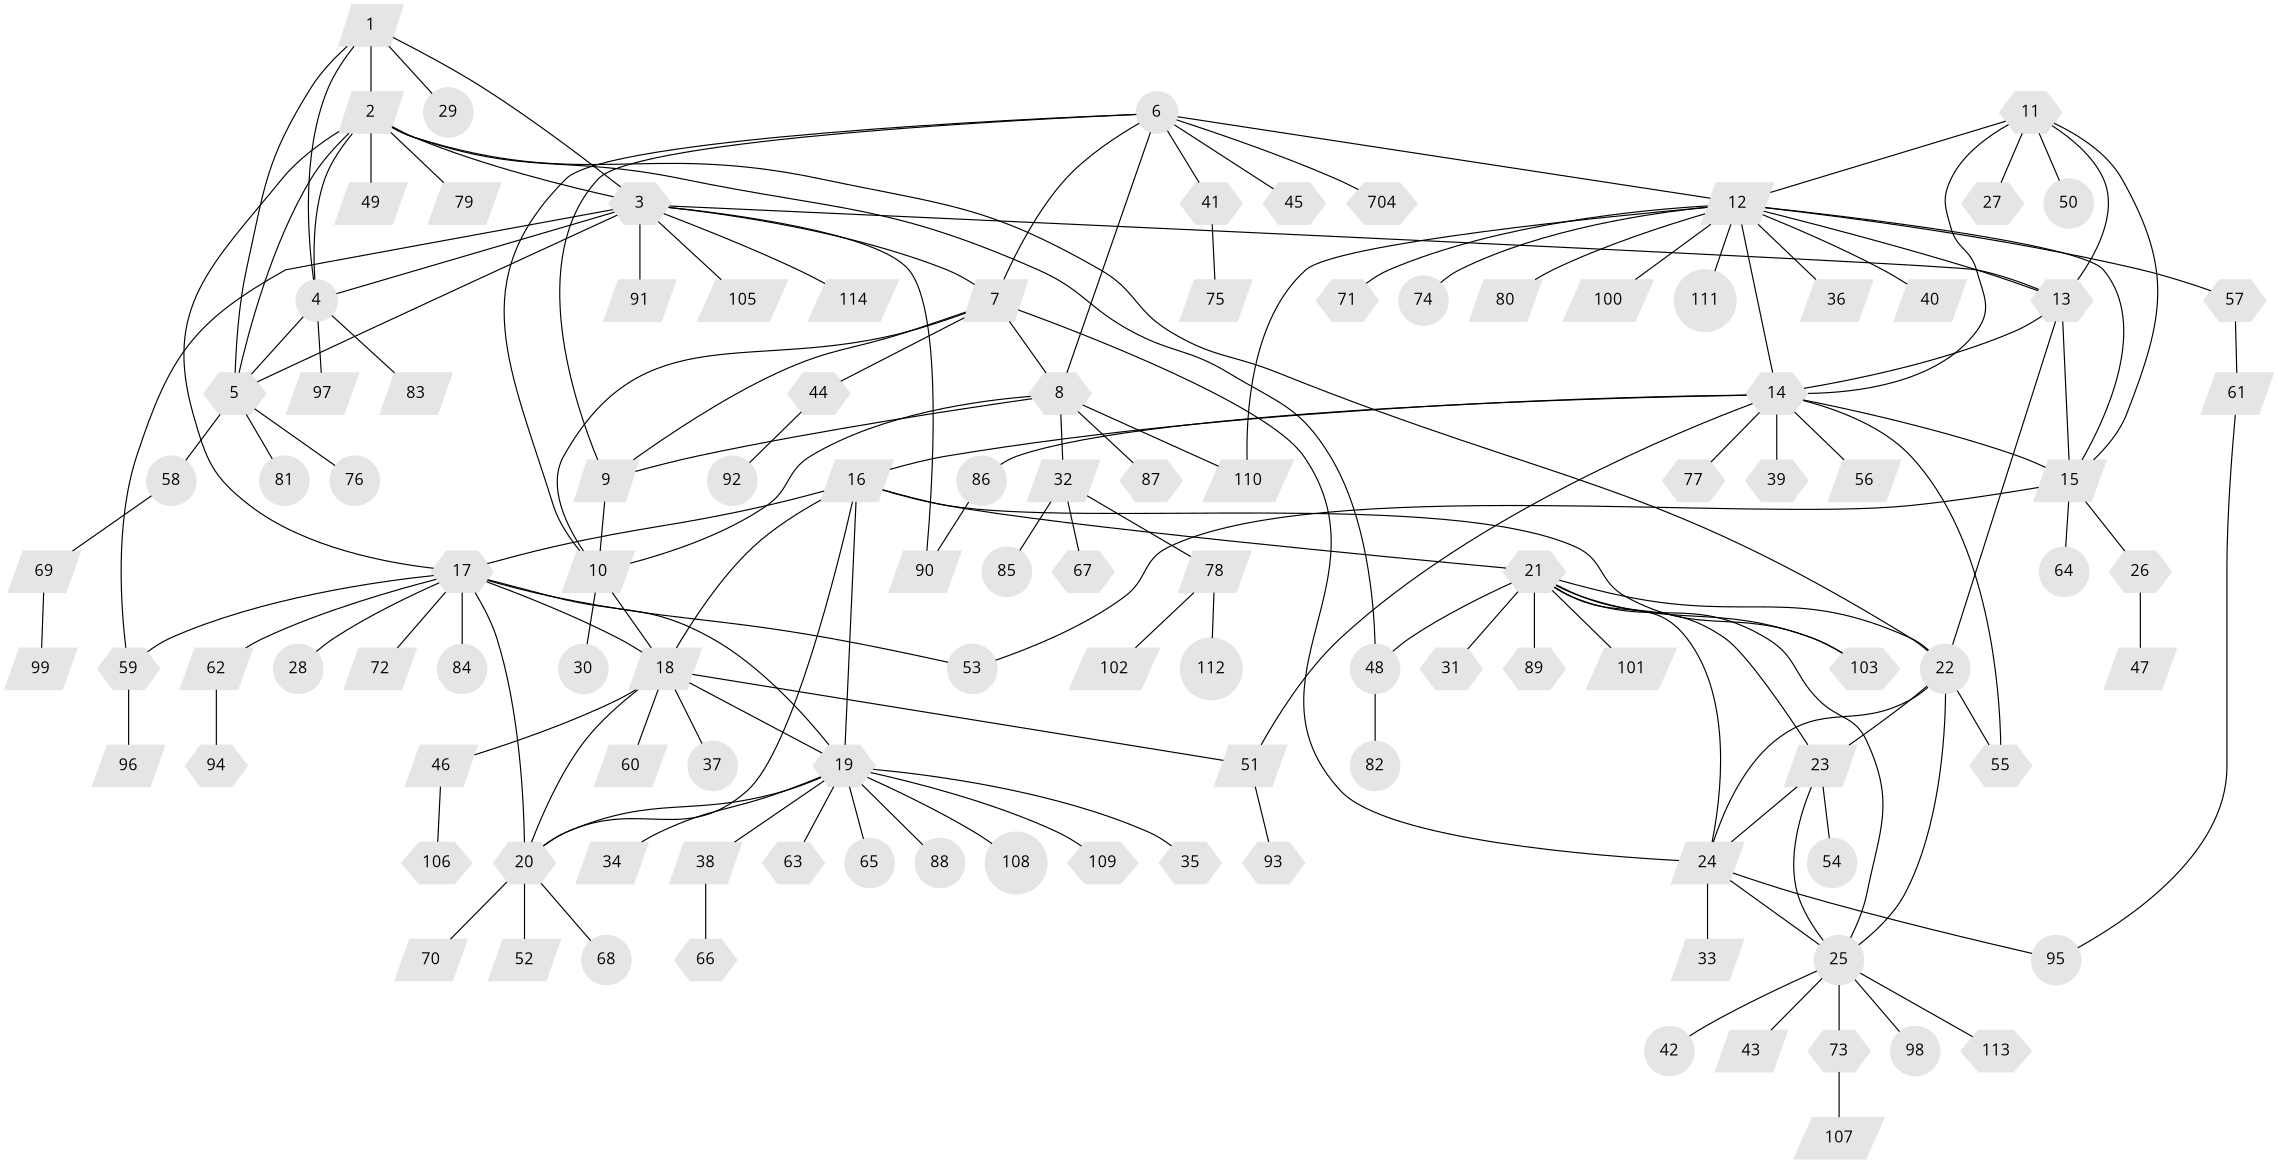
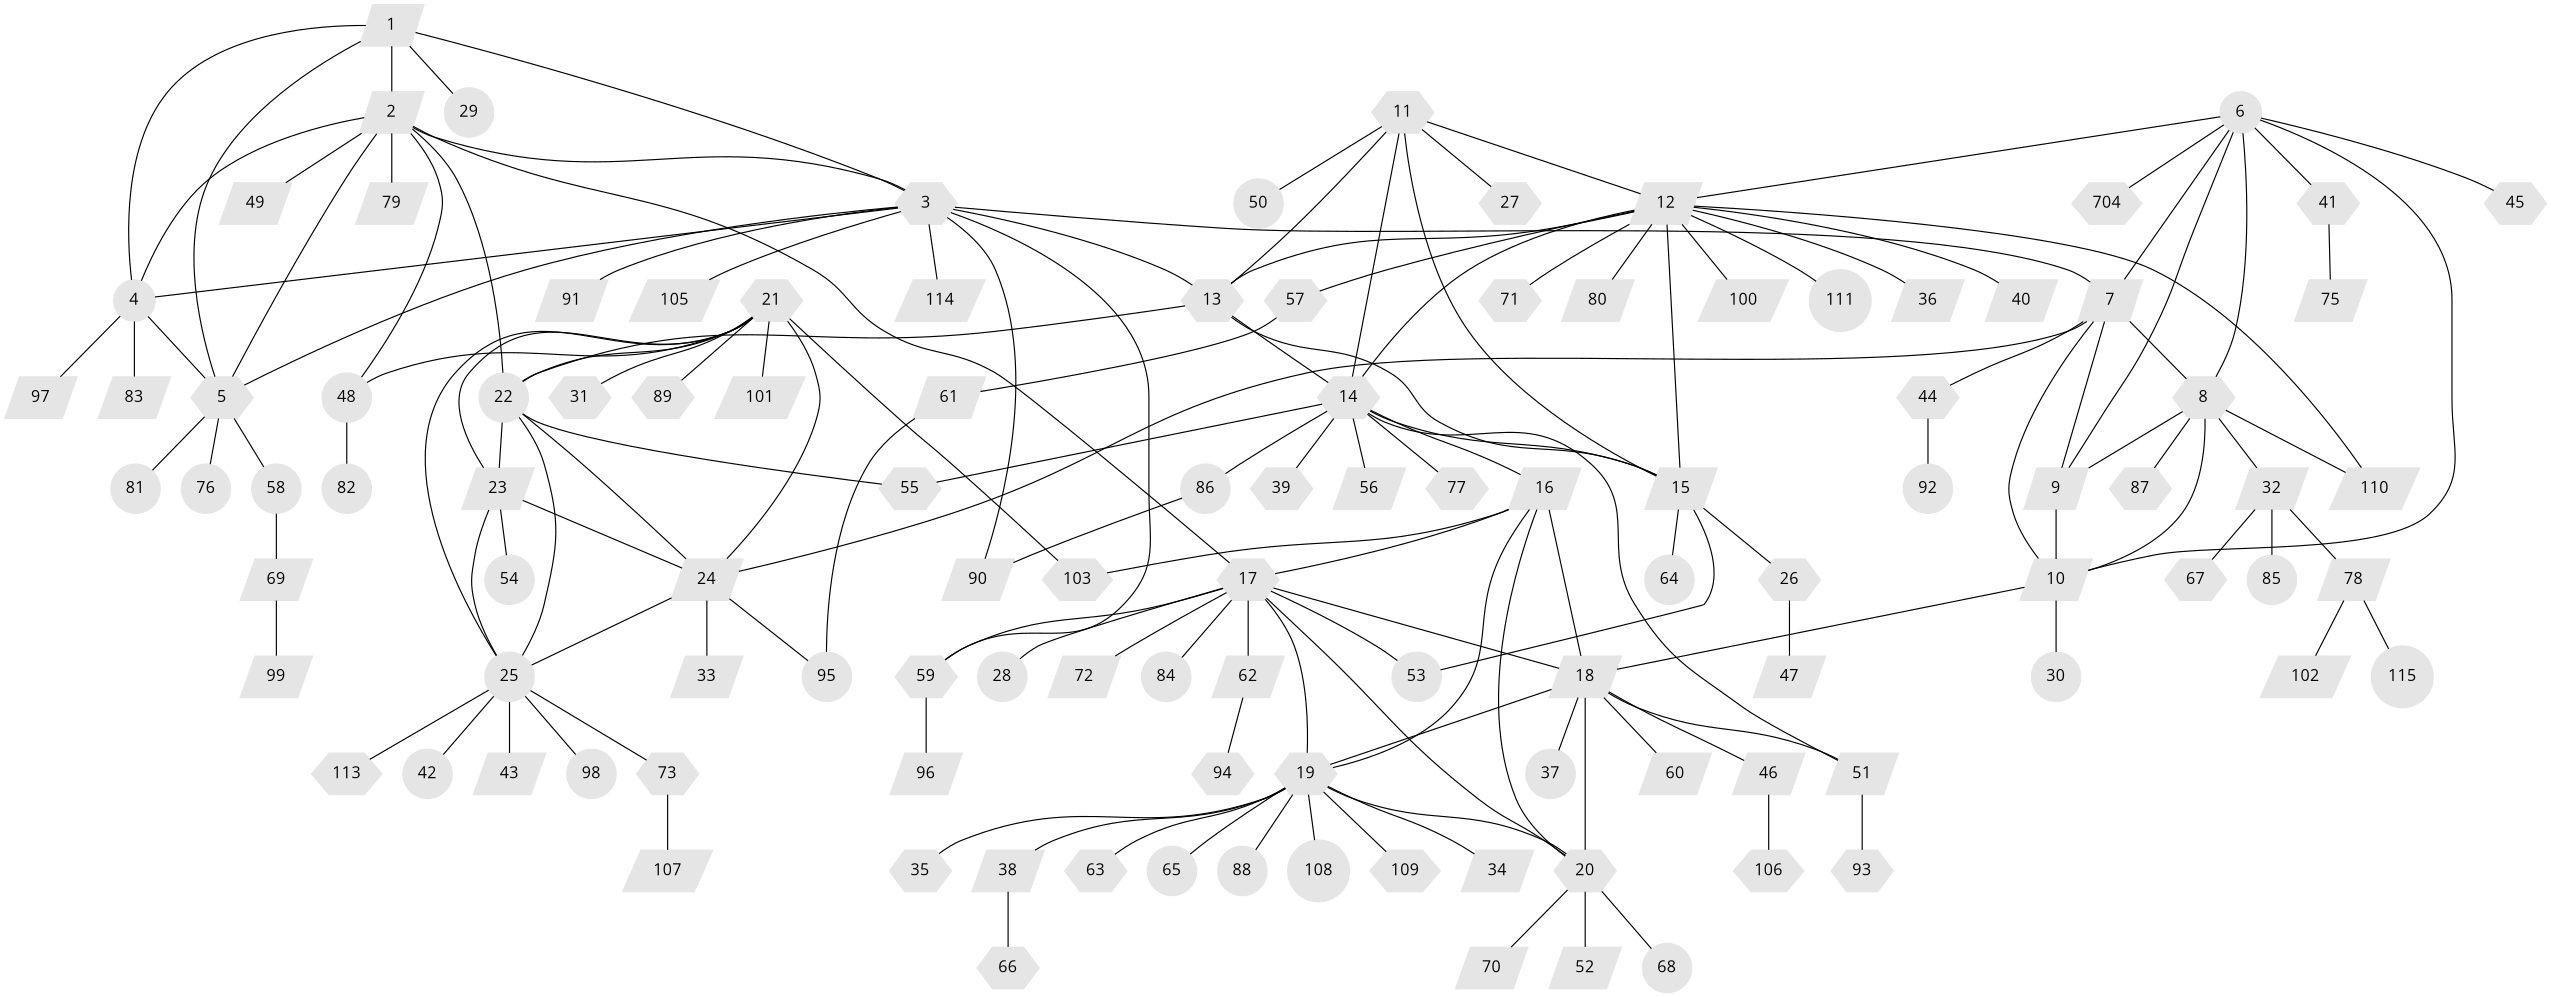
node "74": removed
edge "16" -- "21": removed
node "112": label "112" -> "115"
